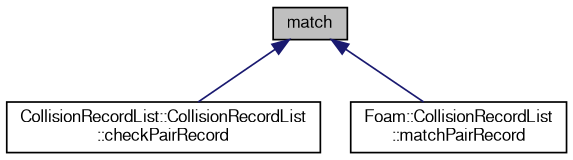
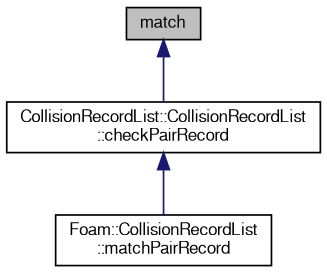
edge "Foam::CollisionRecordList ::matchPairRecord" -> "match": now "Foam::CollisionRecordList ::matchPairRecord" -> "CollisionRecordList::CollisionRecordList ::checkPairRecord"
